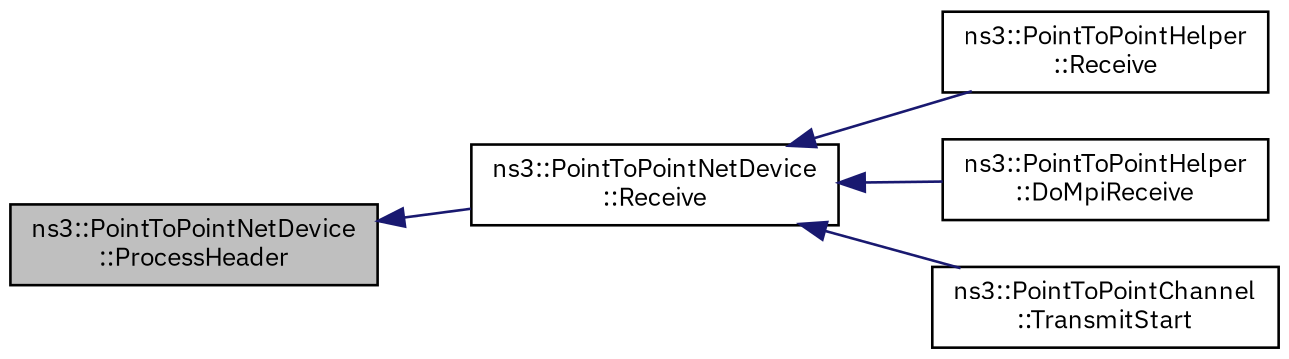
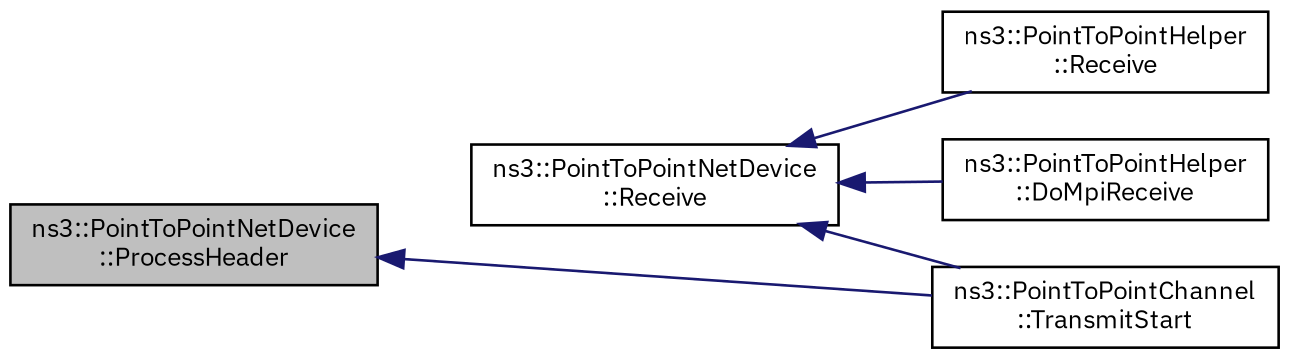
edge "ns3::PointToPointNetDevice ::Receive" -> "ns3::PointToPointNetDevice ::ProcessHeader": now "ns3::PointToPointChannel ::TransmitStart" -> "ns3::PointToPointNetDevice ::ProcessHeader"
